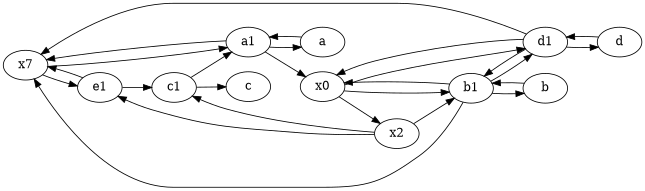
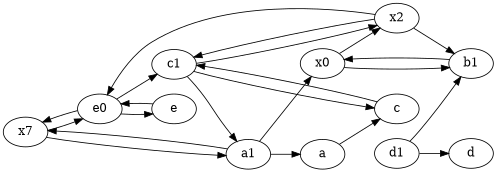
edge "d1" -> "x7": removed
edge "a" -> "a1": now "a" -> "c"
edge "d" -> "d1": removed
edge "c1" -> "x2": added
edge "d1" -> "x0": removed
edge "x0" -> "d1": removed
edge "b1" -> "d1": removed
edge "c" -> "c1": added
node "e1": label "e1" -> "e0"
node "b": removed
node "e": added
edge "b1" -> "x7": removed
